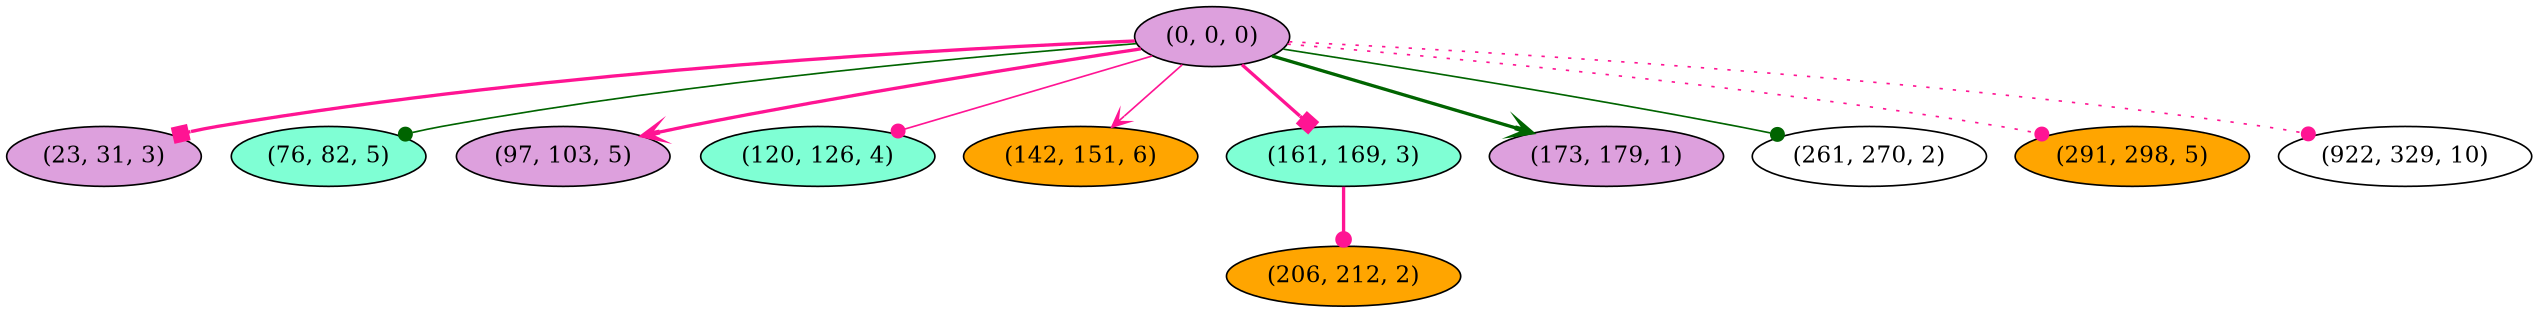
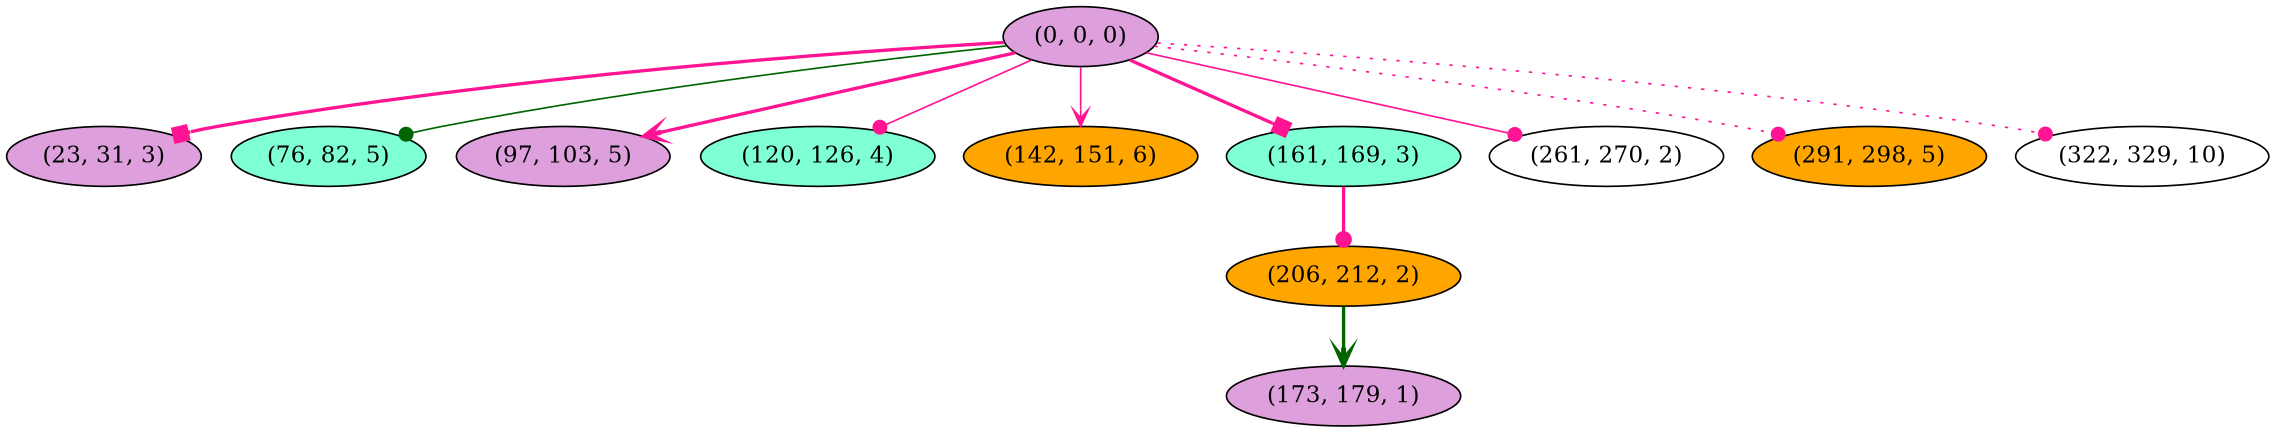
edge "(0, 0, 0)" -> "(261, 270, 2)": color darkgreen -> deeppink
edge "(0, 0, 0)" -> "(173, 179, 1)": now "(206, 212, 2)" -> "(173, 179, 1)"
node "(922, 329, 10)": label "(922, 329, 10)" -> "(322, 329, 10)"
